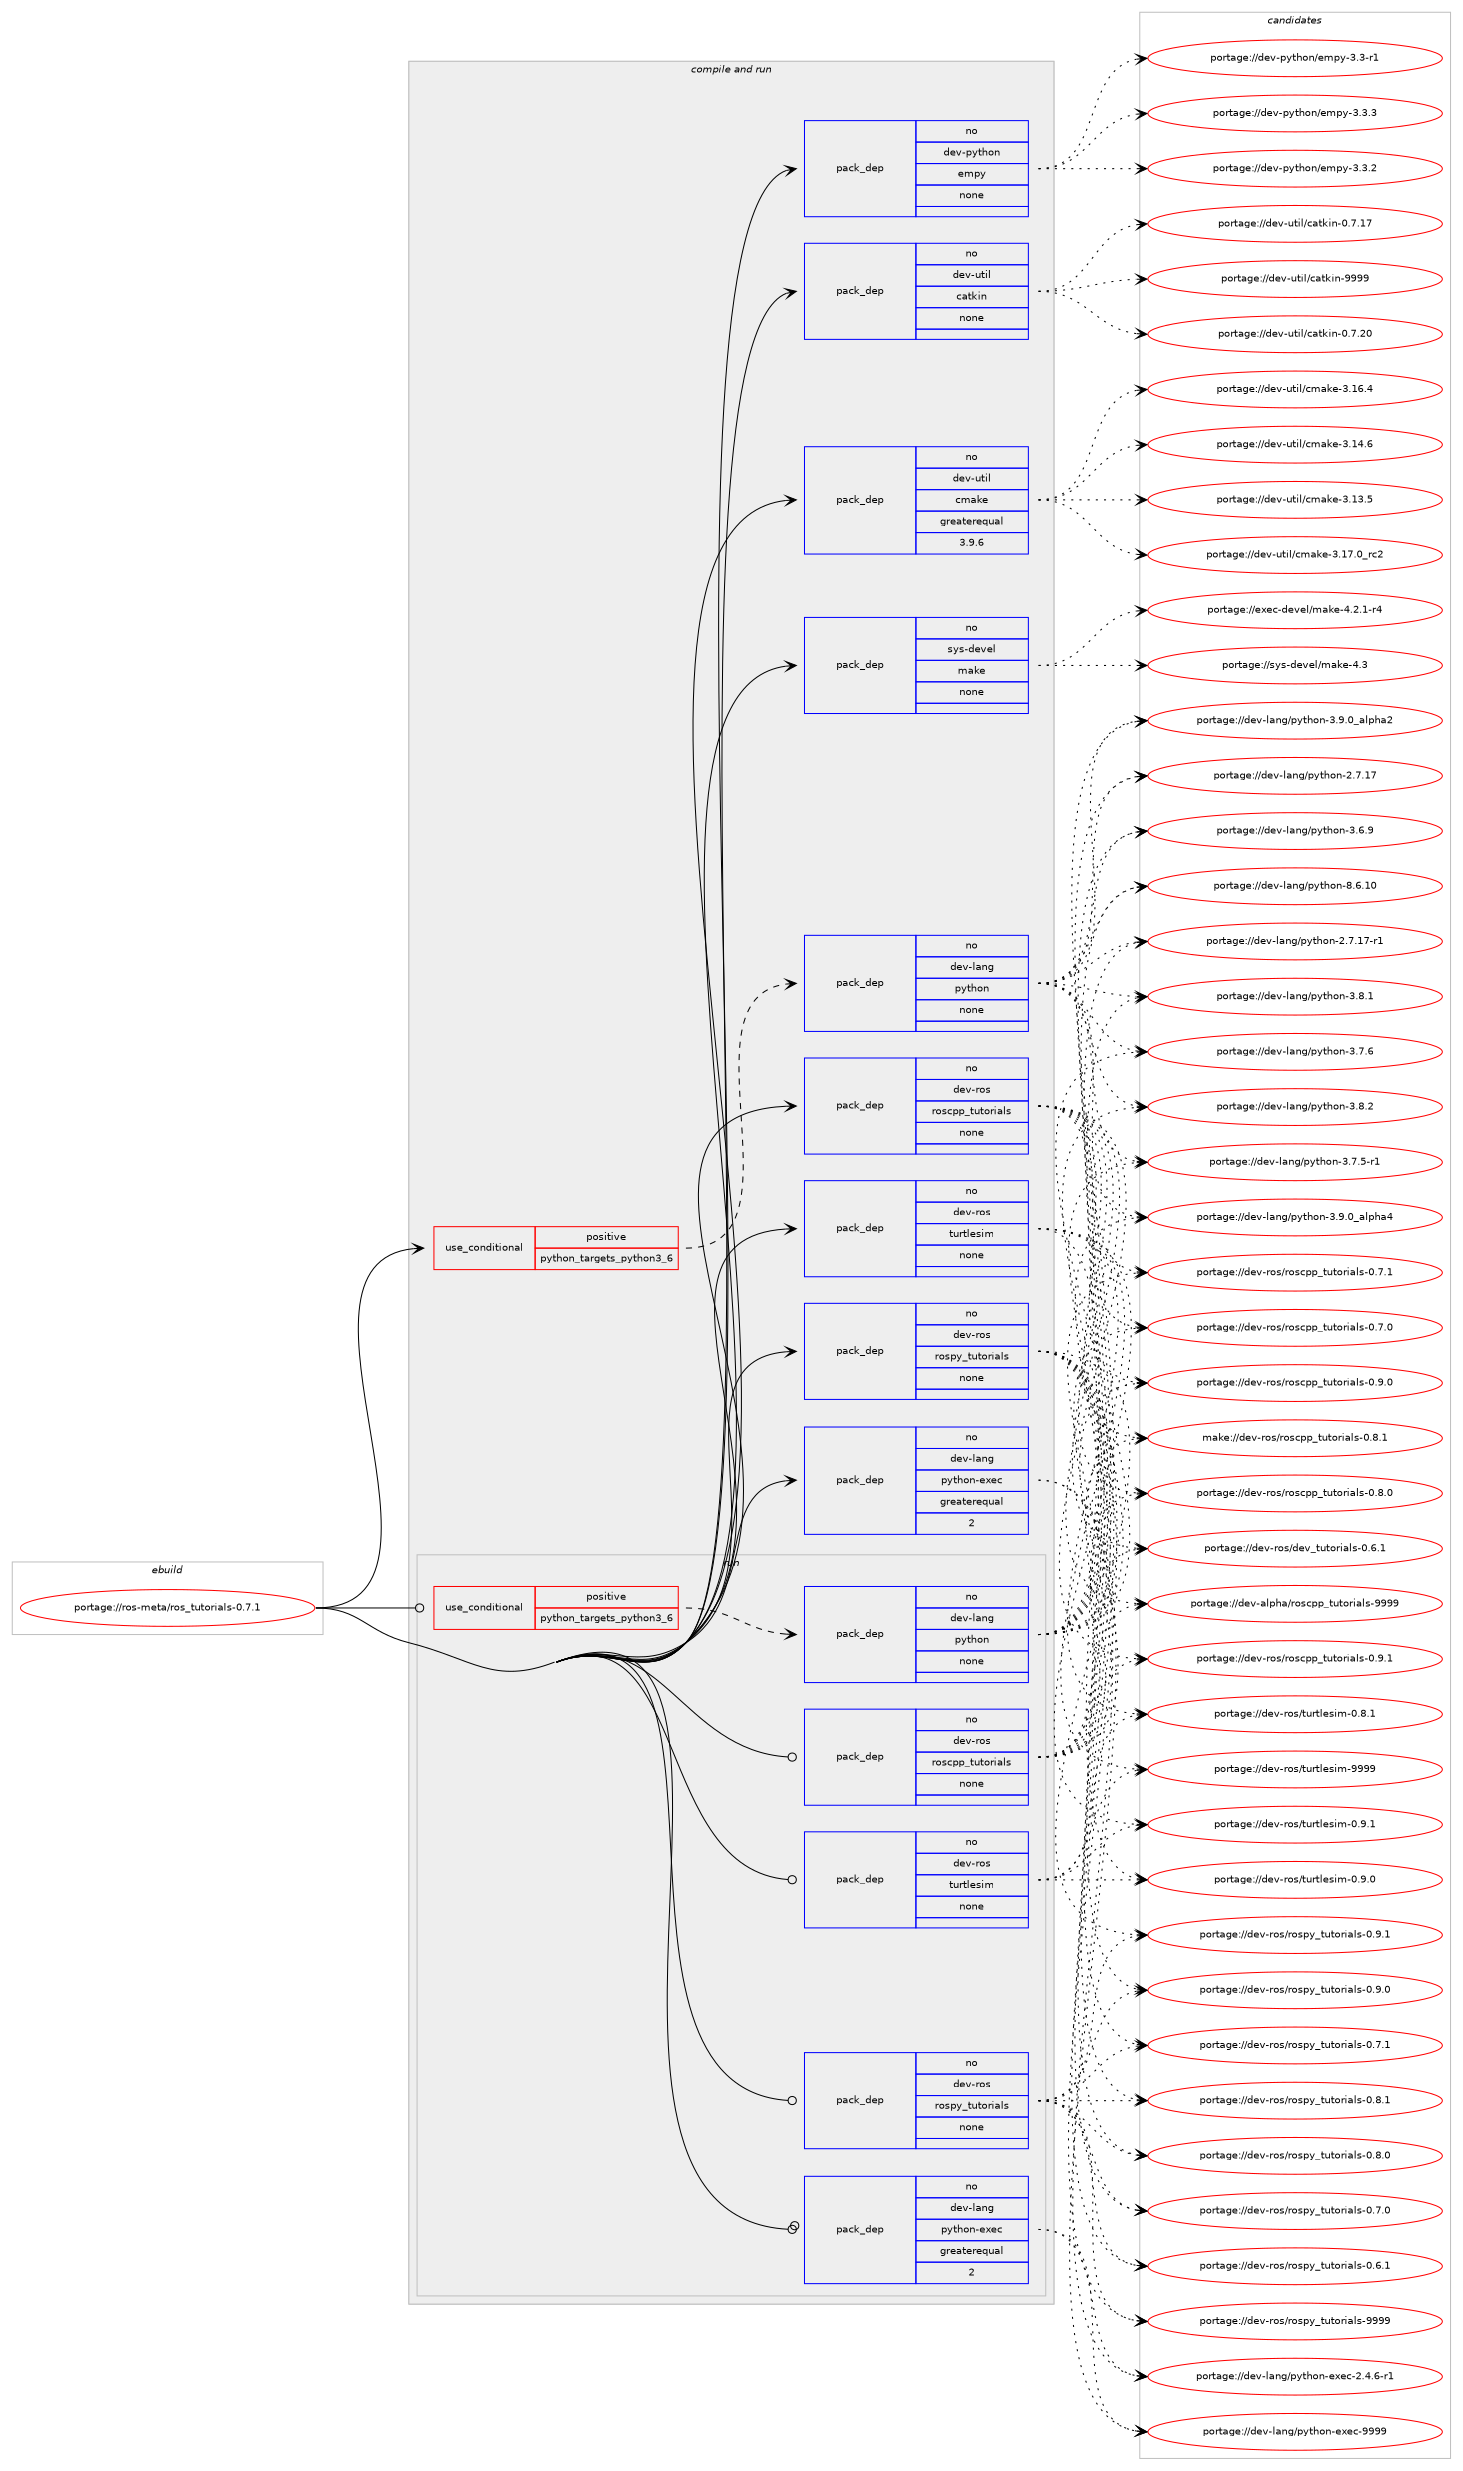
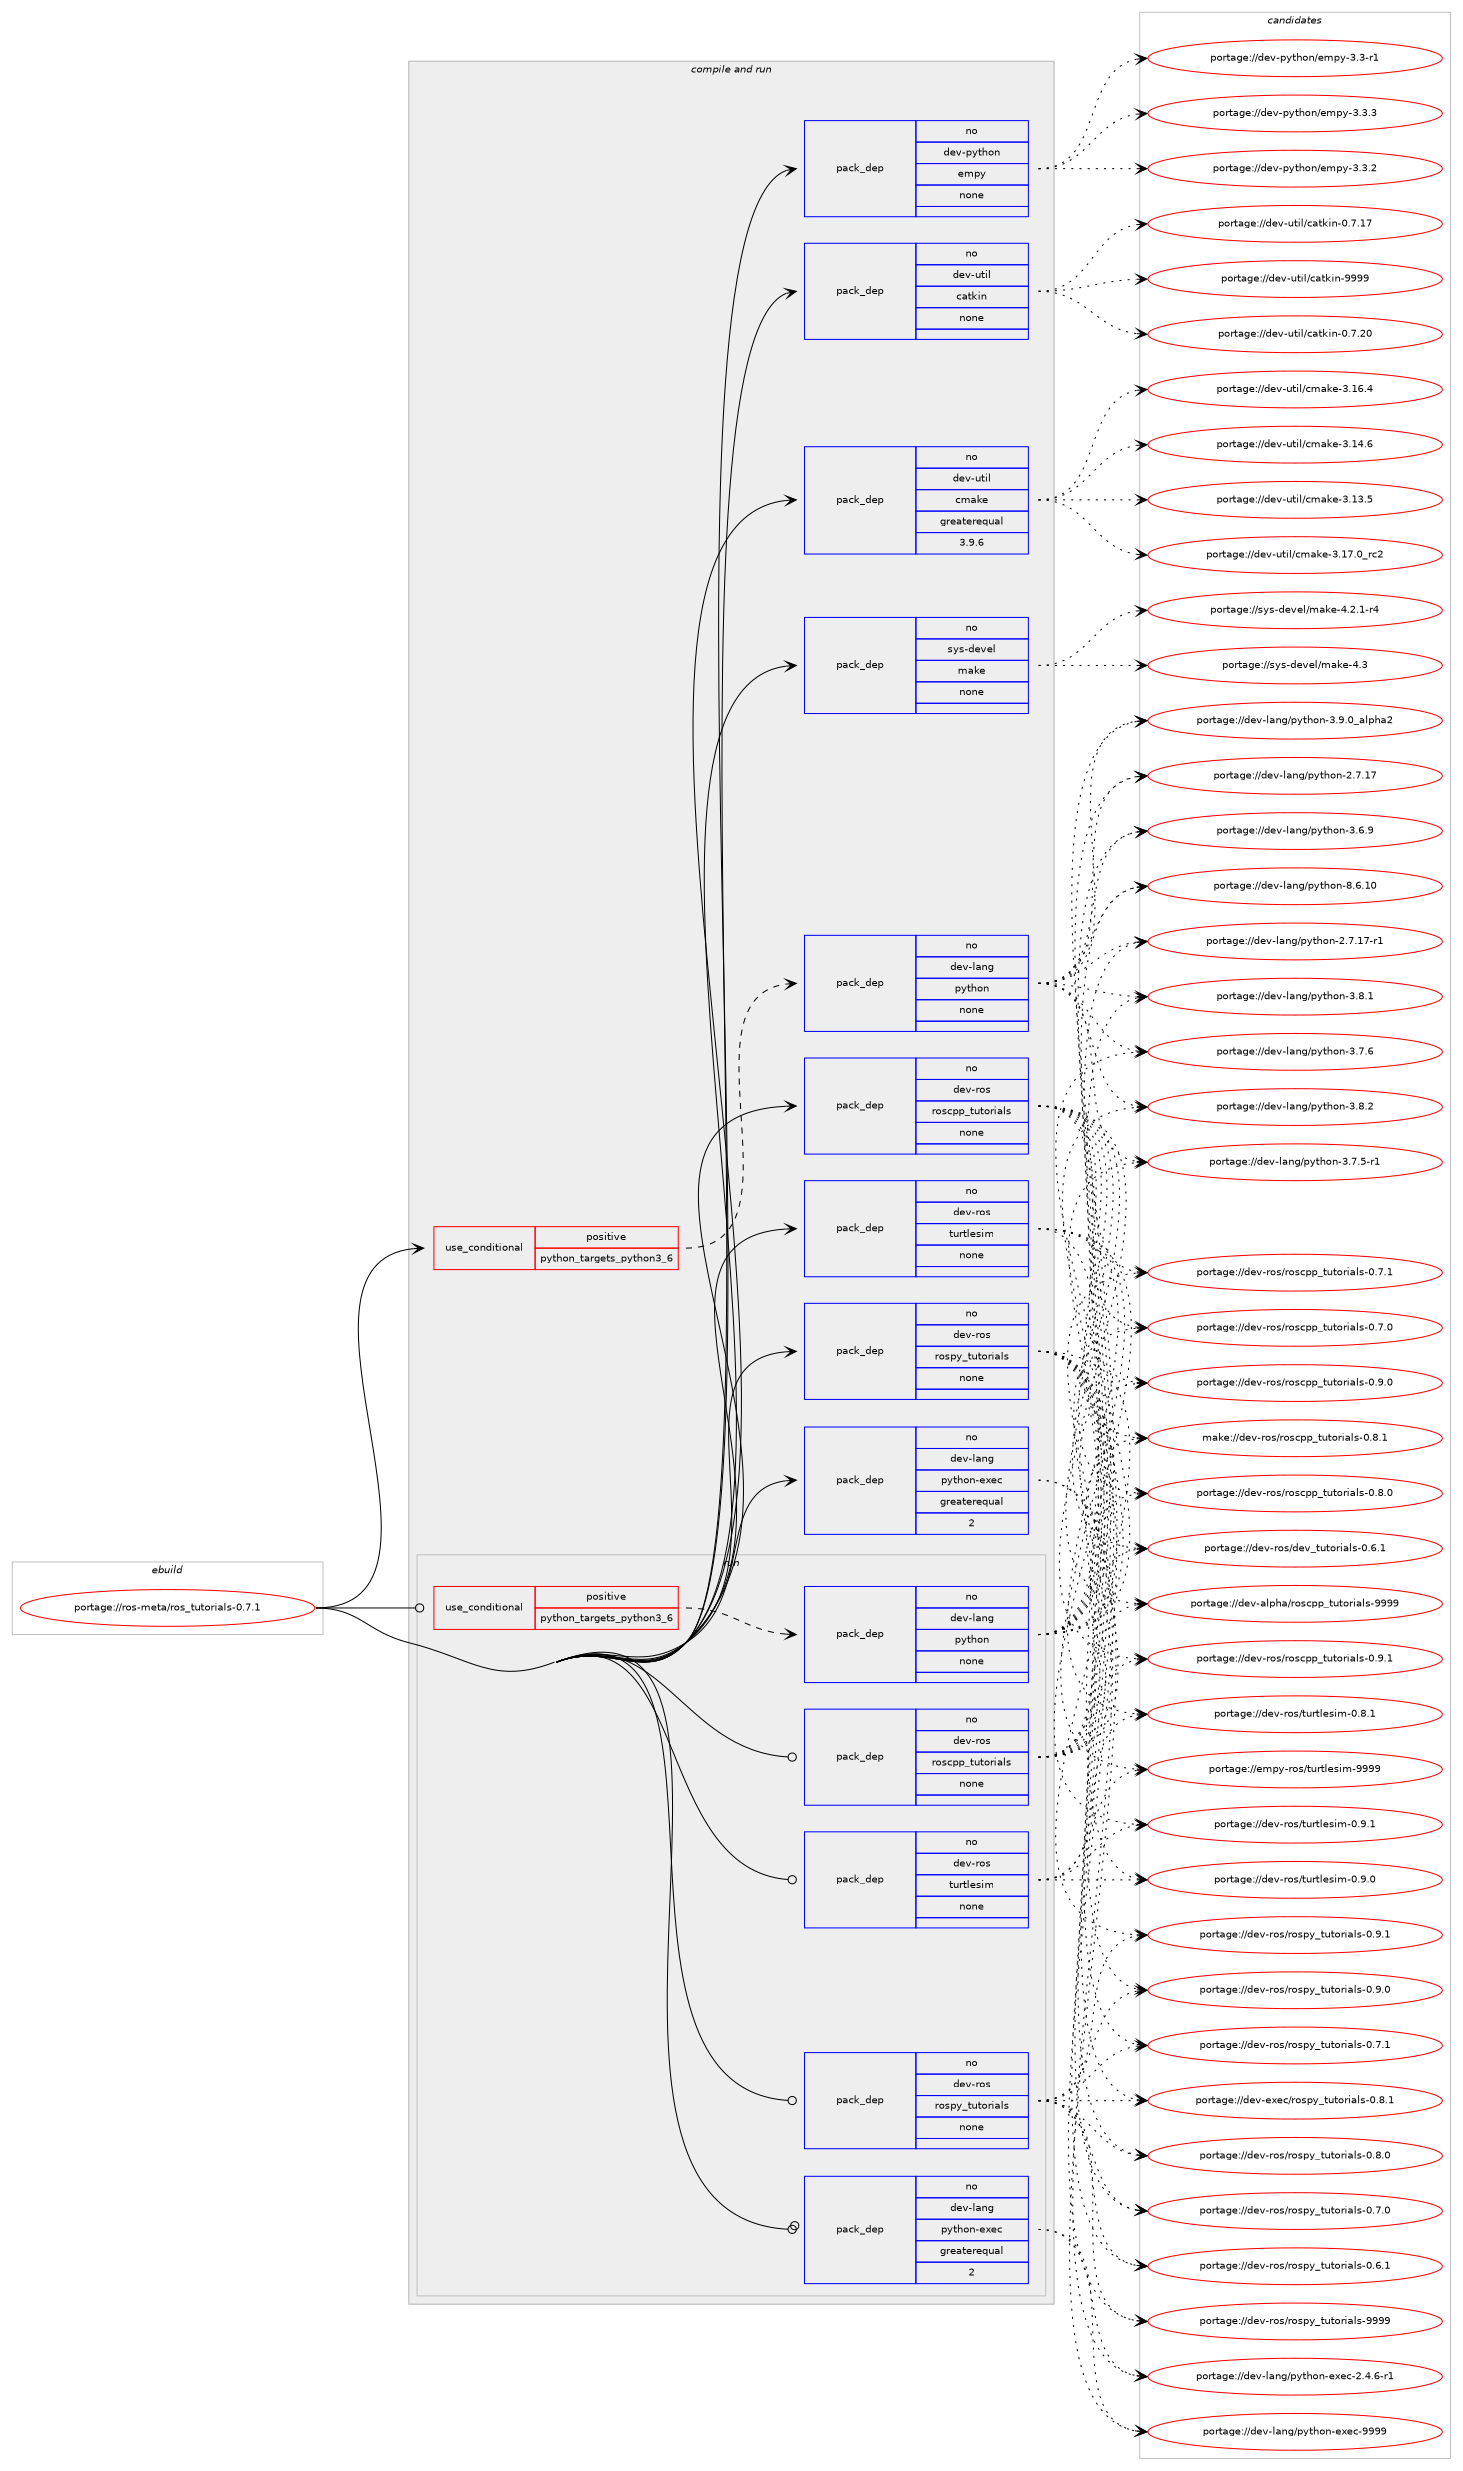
node "portage://exec-devel/make-4.2.1-r4": label "portage://exec-devel/make-4.2.1-r4" -> "portage://sys-devel/make-4.2.1-r4"
node "portage://dev-lang/python-3.9.0_alpha4": removed
node "portage://dev-ros/turtlesim-9999": label "portage://dev-ros/turtlesim-9999" -> "portage://empy-ros/turtlesim-9999"
node "portage://dev-ros/rospy_tutorials-0.8.1": label "portage://dev-ros/rospy_tutorials-0.8.1" -> "portage://dev-exec/rospy_tutorials-0.8.1"
